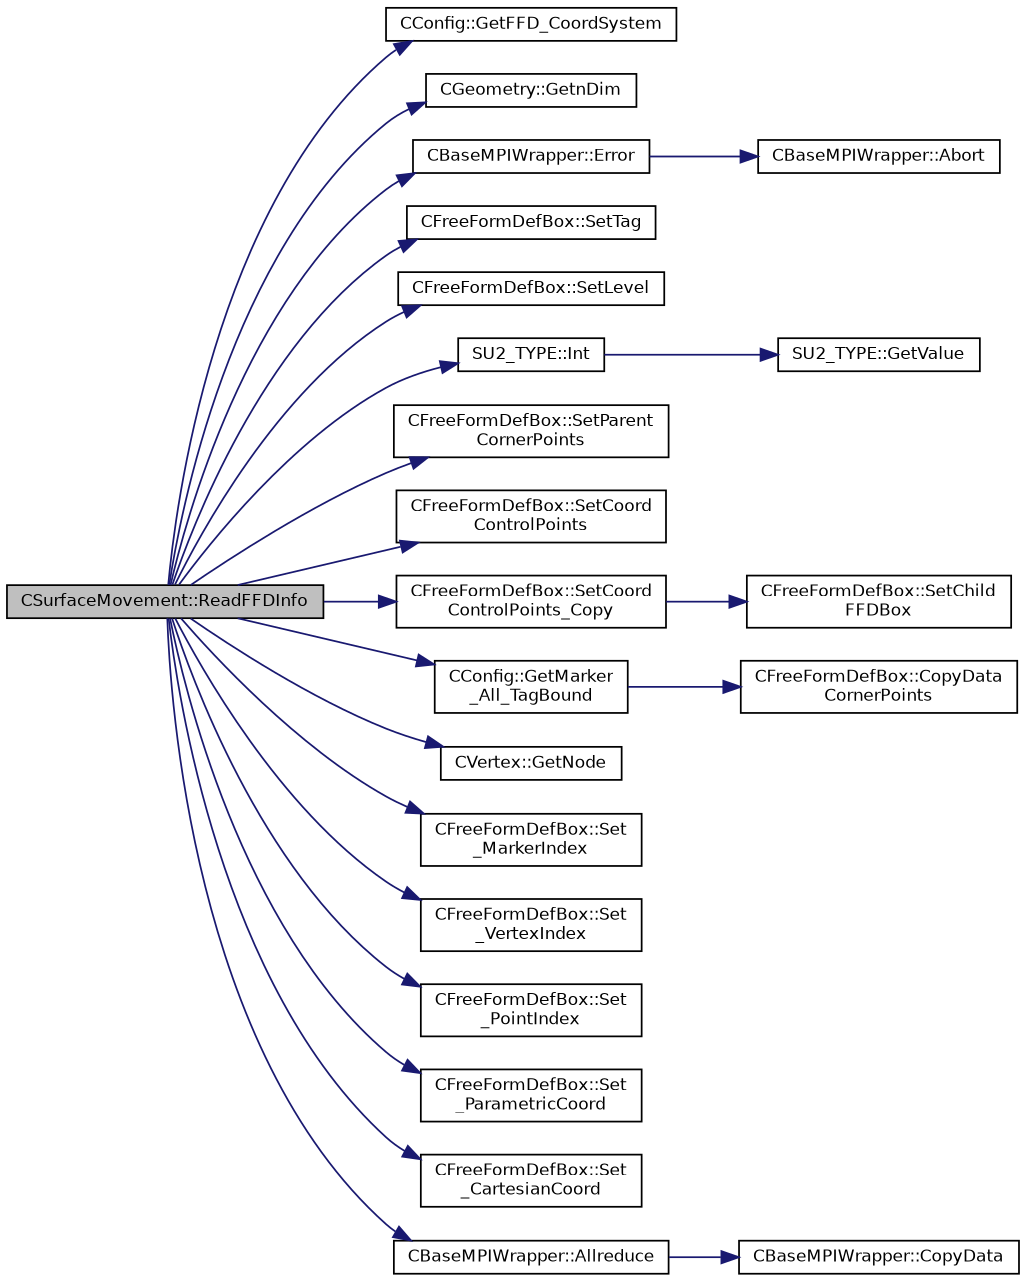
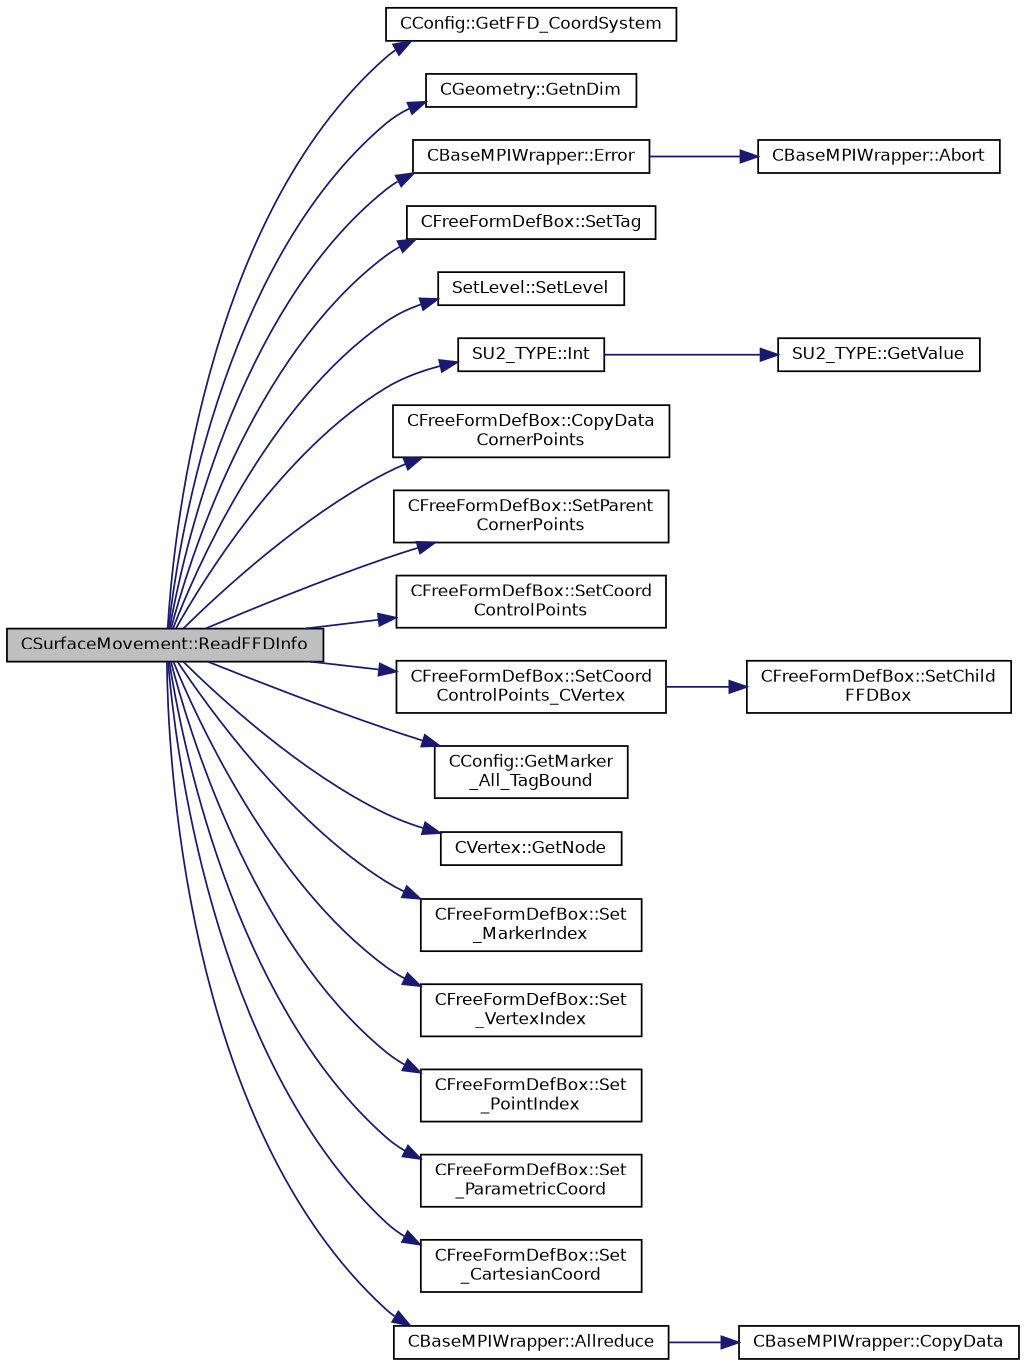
node "CFreeFormDefBox::SetLevel": label "CFreeFormDefBox::SetLevel" -> "SetLevel::SetLevel"
node "CFreeFormDefBox::SetCoord ControlPoints_Copy": label "CFreeFormDefBox::SetCoord ControlPoints_Copy" -> "CFreeFormDefBox::SetCoord ControlPoints_CVertex"
edge "CConfig::GetMarker _All_TagBound" -> "CFreeFormDefBox::CopyData CornerPoints": now "CSurfaceMovement::ReadFFDInfo" -> "CFreeFormDefBox::CopyData CornerPoints"
